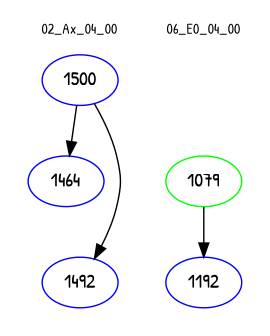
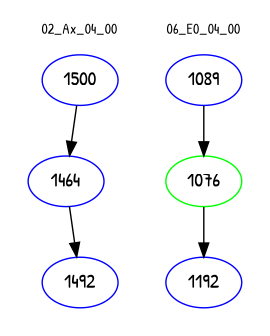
node "1089": added
edge "1500" -> "1492": now "1464" -> "1492"
node "1079": label "1079" -> "1076"
